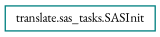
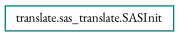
node "translate.sas_tasks.SASInit": label "translate.sas_tasks.SASInit" -> "translate.sas_translate.SASInit"
